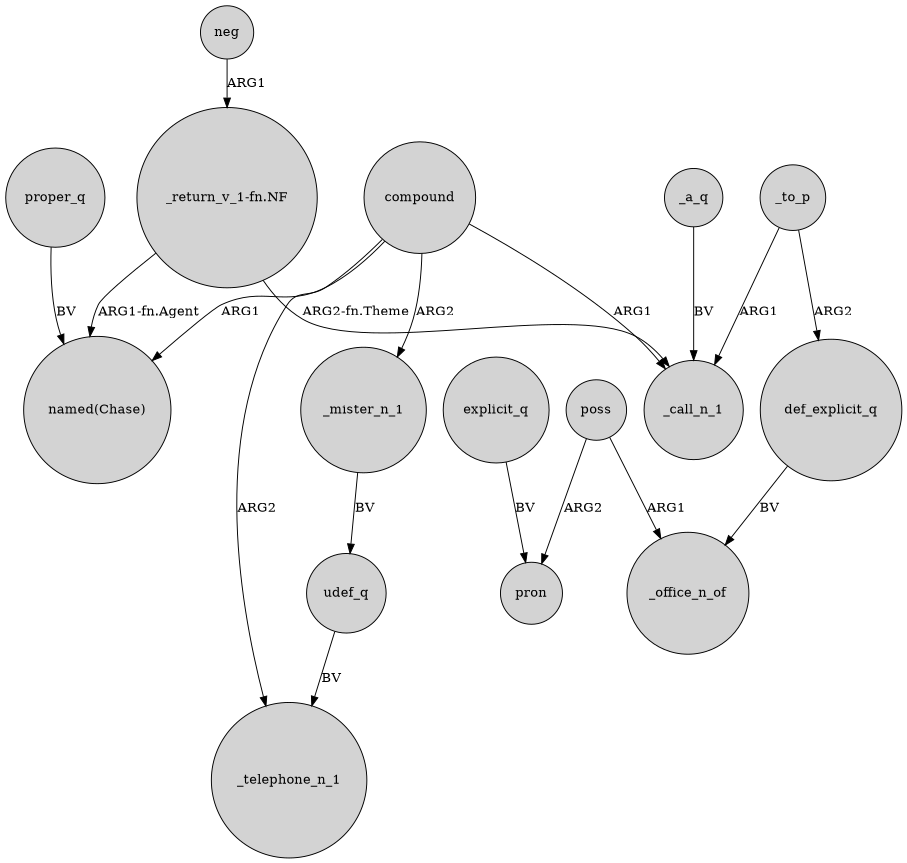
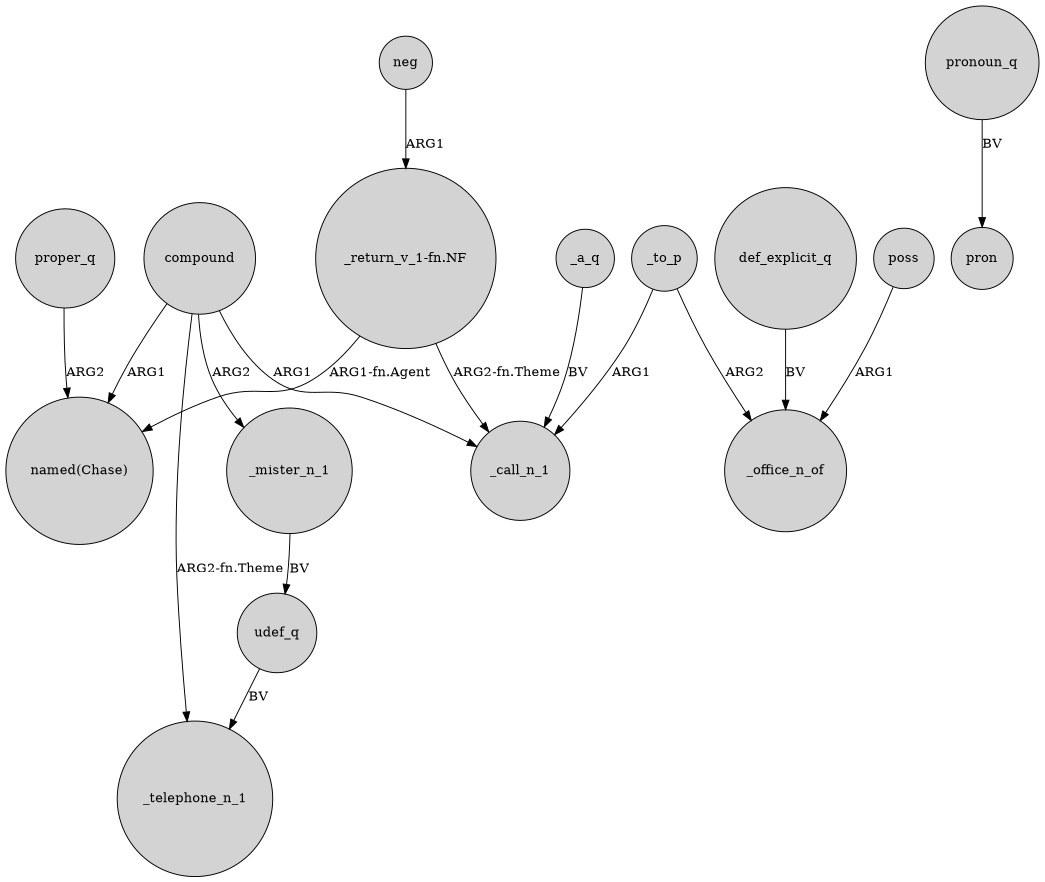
edge "_to_p" -> "def_explicit_q": now "_to_p" -> "_office_n_of"
edge "proper_q" -> "named(Chase)": label "BV" -> "ARG2"
node "explicit_q": label "explicit_q" -> "pronoun_q"
edge "poss" -> "pron": removed, label "ARG2"
edge "compound" -> "_telephone_n_1": label "ARG2" -> "ARG2-fn.Theme"
